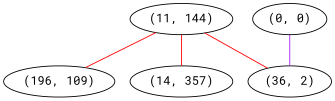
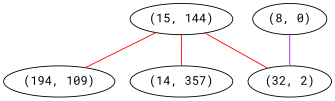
node "(11, 144)": label "(11, 144)" -> "(15, 144)"
node "(0, 0)": label "(0, 0)" -> "(8, 0)"
node "(196, 109)": label "(196, 109)" -> "(194, 109)"
node "(36, 2)": label "(36, 2)" -> "(32, 2)"
